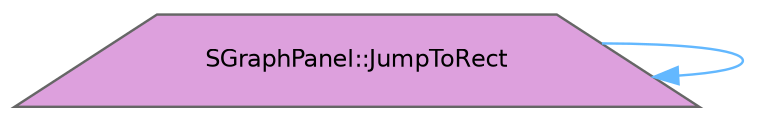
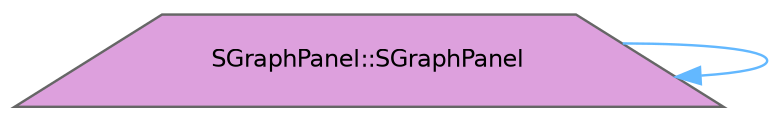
node "SGraphPanel::JumpToRect": label "SGraphPanel::JumpToRect" -> "SGraphPanel::SGraphPanel"
